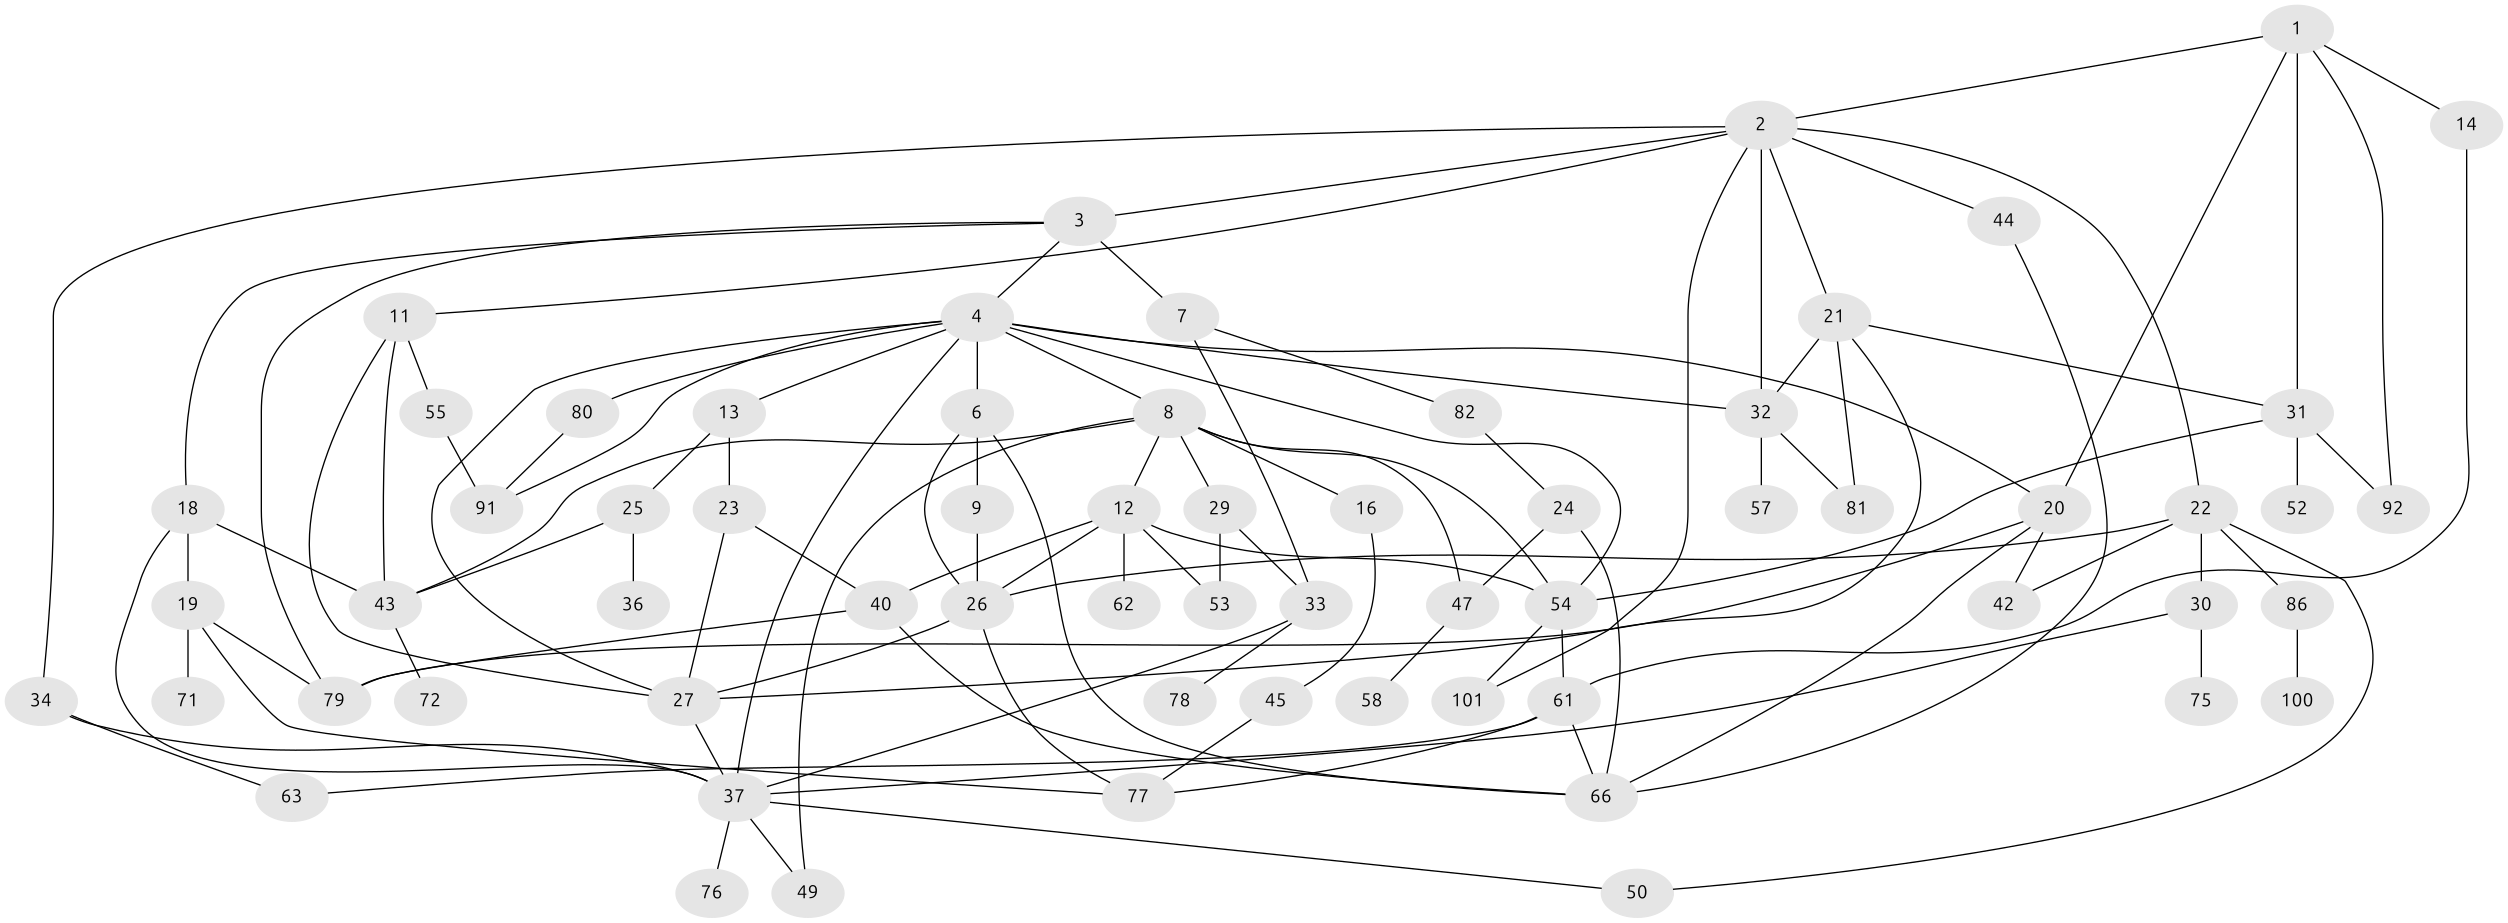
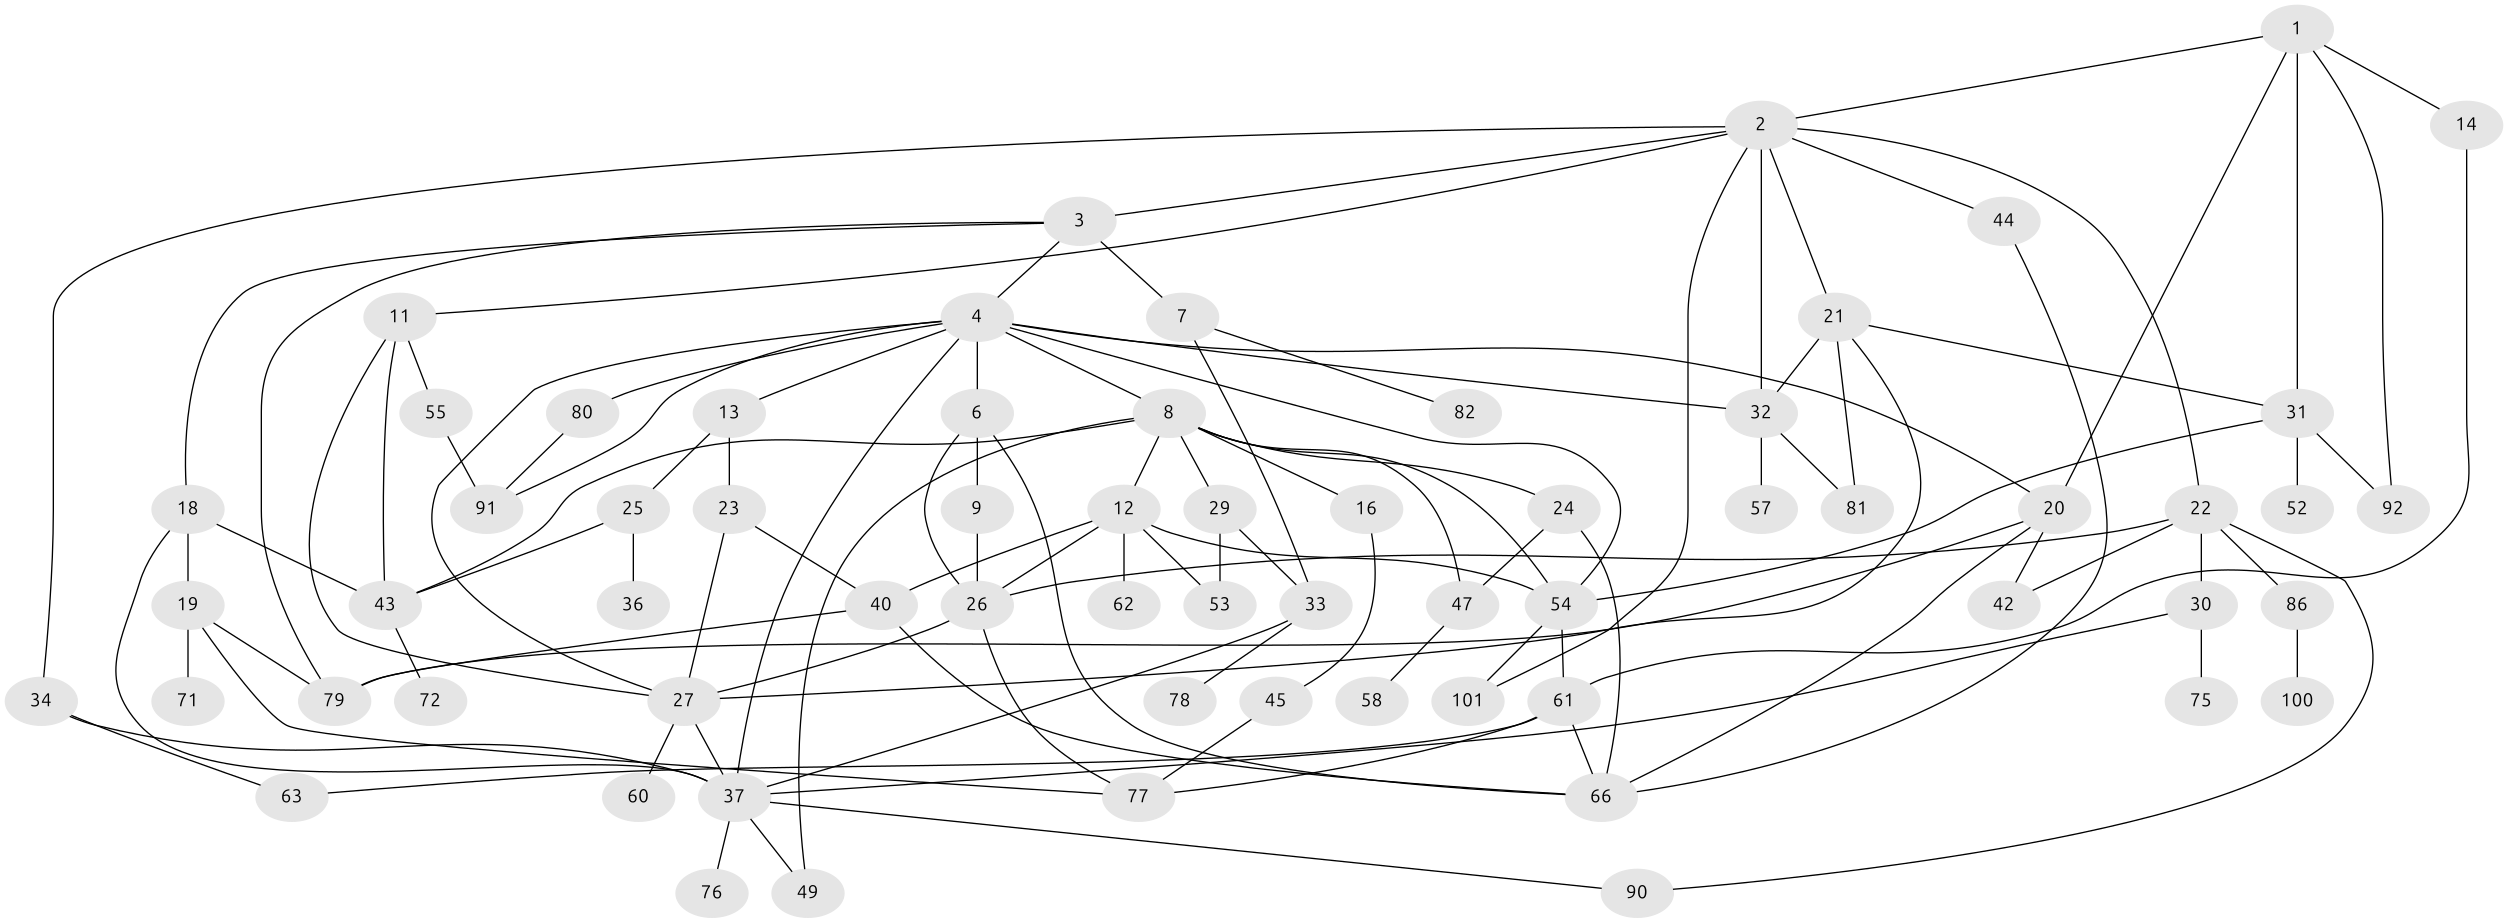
edge "82" -- "24": now "8" -- "24"
node "60": added
node "50": label "50" -> "90"
